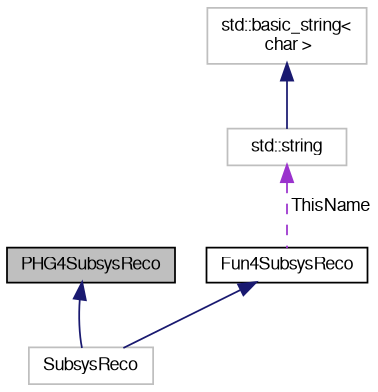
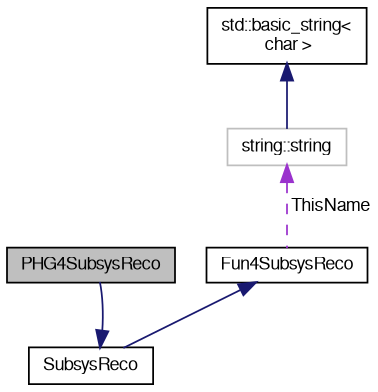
node "std::basic_string< char >": color grey75 -> black
node "std::string": label "std::string" -> "string::string"
edge "SubsysReco" -> "PHG4SubsysReco": reversed
node "SubsysReco": color grey75 -> black
